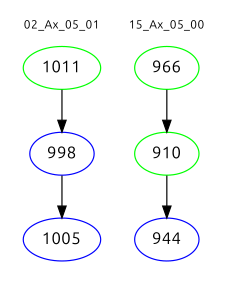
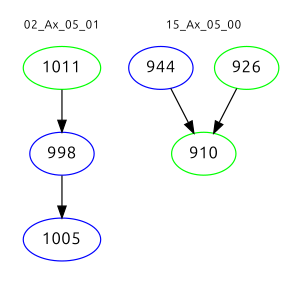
node "966": label "966" -> "926"
edge "910" -> "944": reversed
